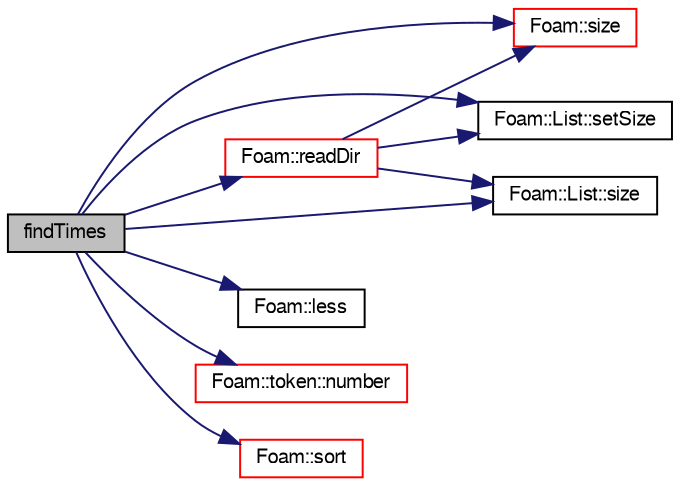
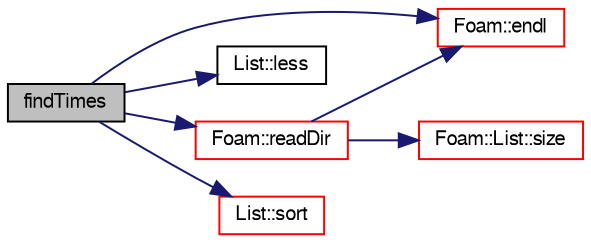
node "Foam::size": label "Foam::size" -> "Foam::endl"
node "Foam::List::setSize": removed
node "Foam::List::size": color black -> red
edge "findTimes" -> "Foam::List::size": removed
node "Foam::less": label "Foam::less" -> "List::less"
node "Foam::token::number": removed
node "Foam::sort": label "Foam::sort" -> "List::sort"
